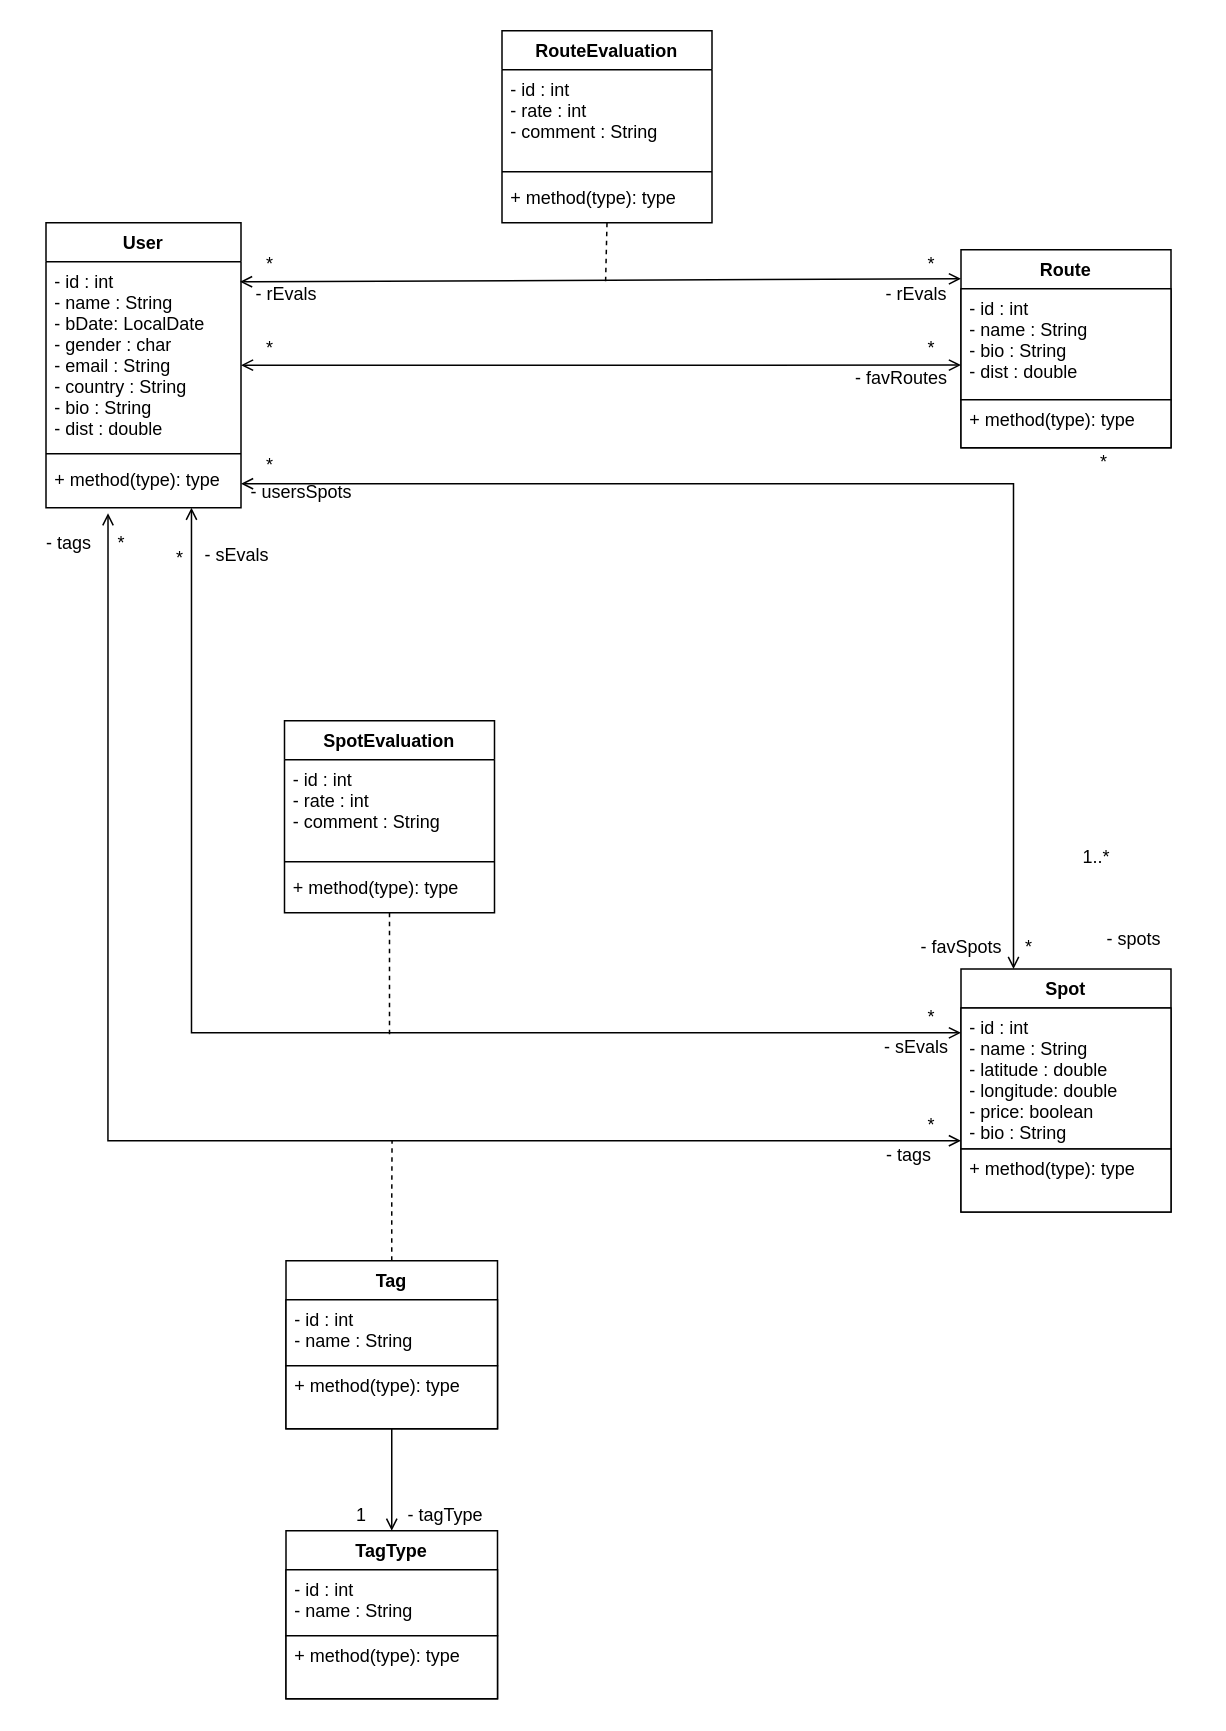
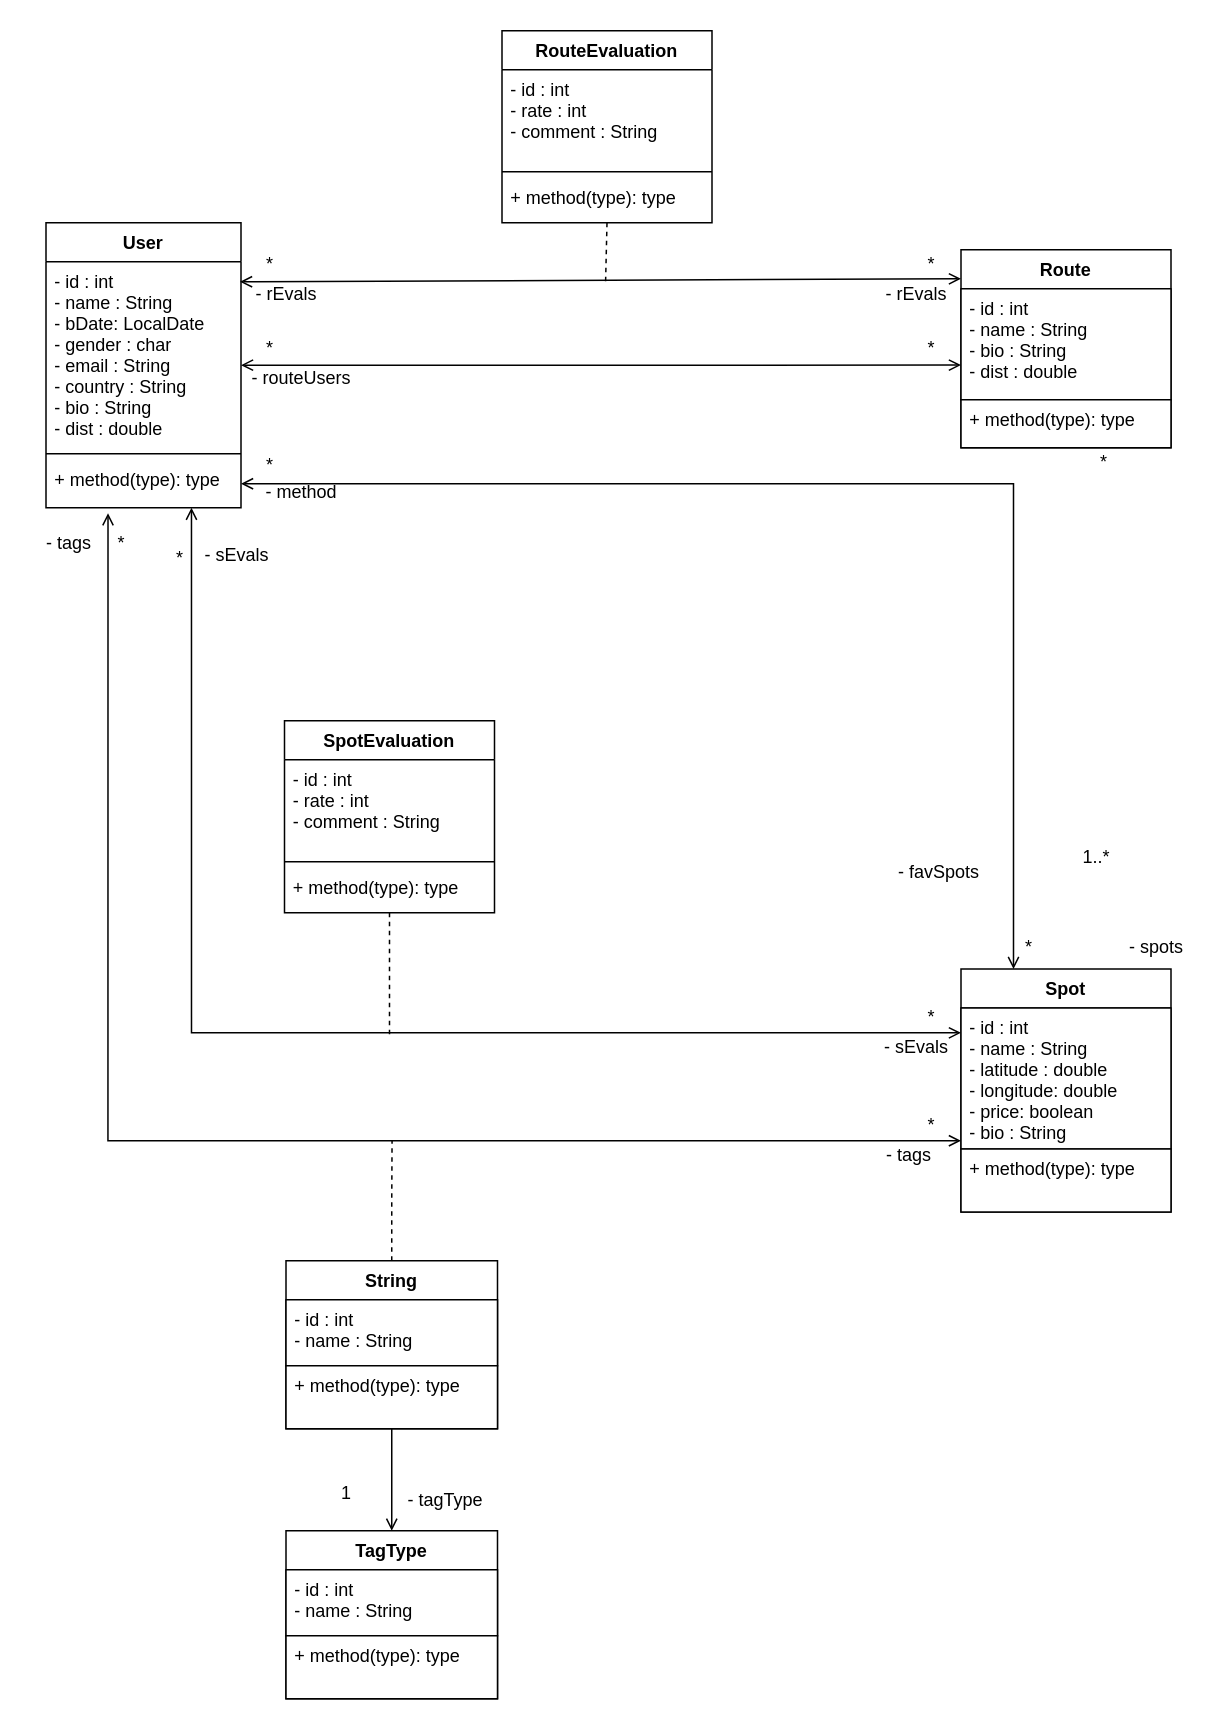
node "- routeUsers": added
node "- favRoutes": removed
node "- usersSpots": label "- usersSpots" -> "- method"
node "- spots": moved (1133, 939) -> (1156, 947)
node "- favSpots": moved (961, 947) -> (938, 872)
node "Tag": label "Tag" -> "String"
node "1": moved (361, 1516) -> (346, 1493)
node "- tagType": moved (445, 1516) -> (445, 1501)
